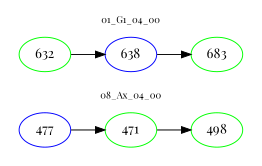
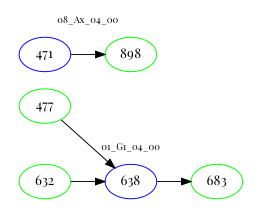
node "477": color blue -> green
edge "477" -> "471": now "477" -> "638"
node "471": color green -> blue
node "498": label "498" -> "898"
